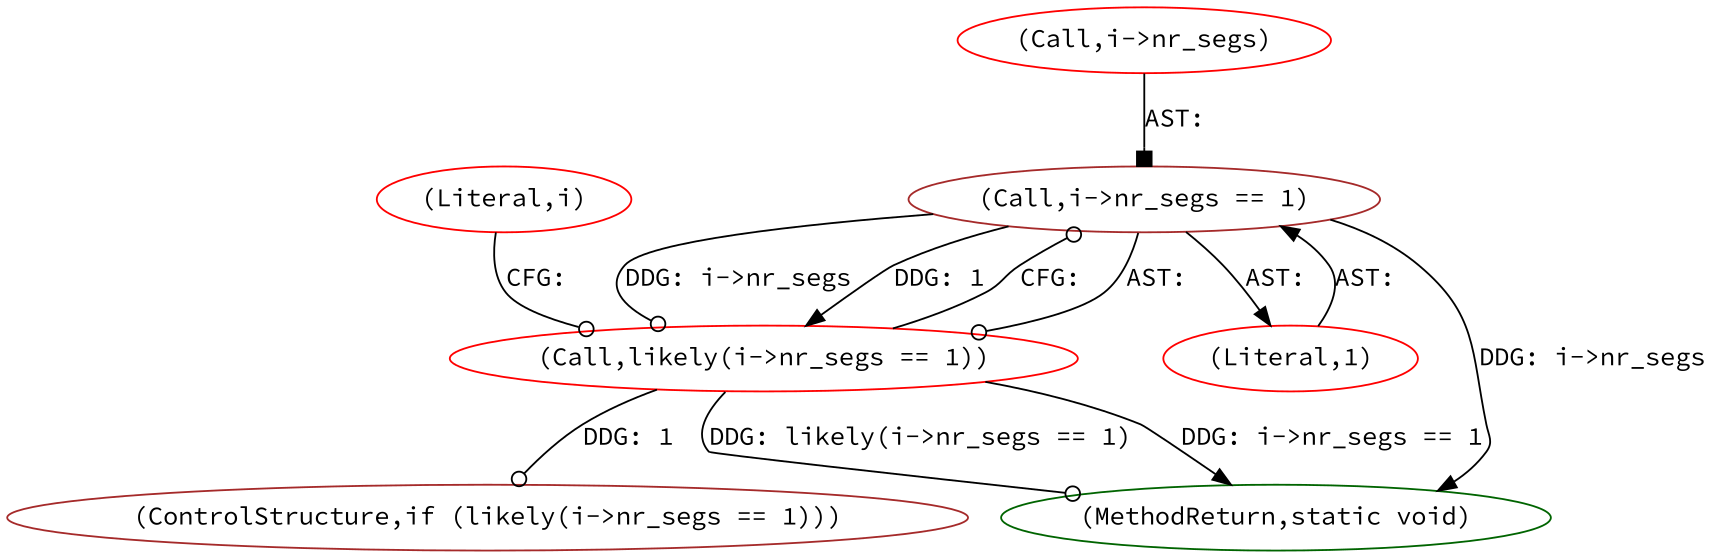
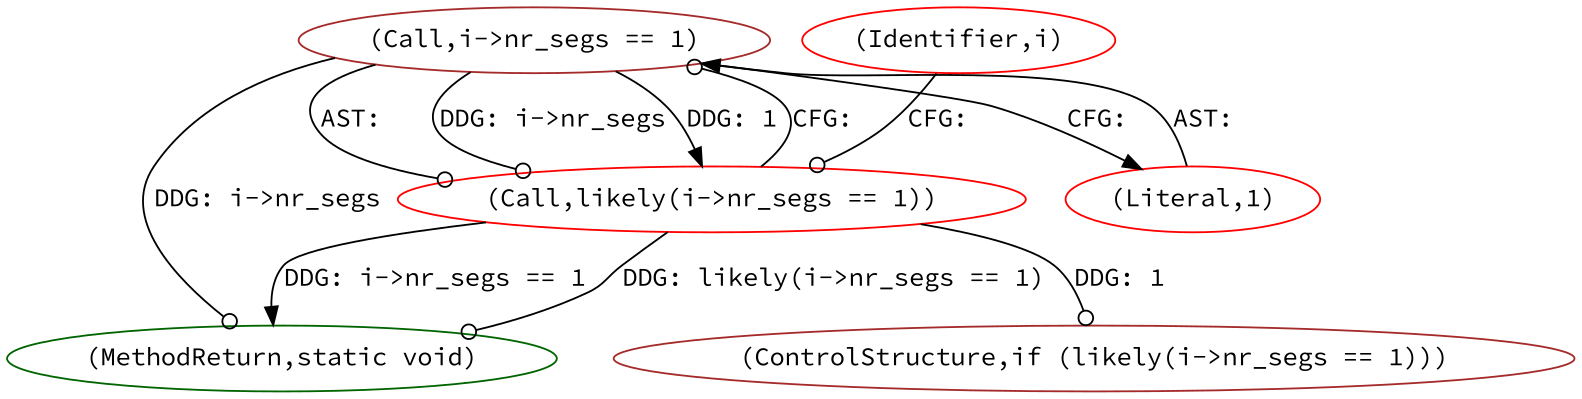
node "(Call,i->nr_segs)": removed
node "(Literal,i)": label "(Literal,i)" -> "(Identifier,i)"
edge "(Call,i->nr_segs == 1)" -> "(Literal,1)": label "AST: " -> "CFG: "
edge "(Call,i->nr_segs == 1)" -> "(MethodReturn,static void)": arrowhead normal -> odot
